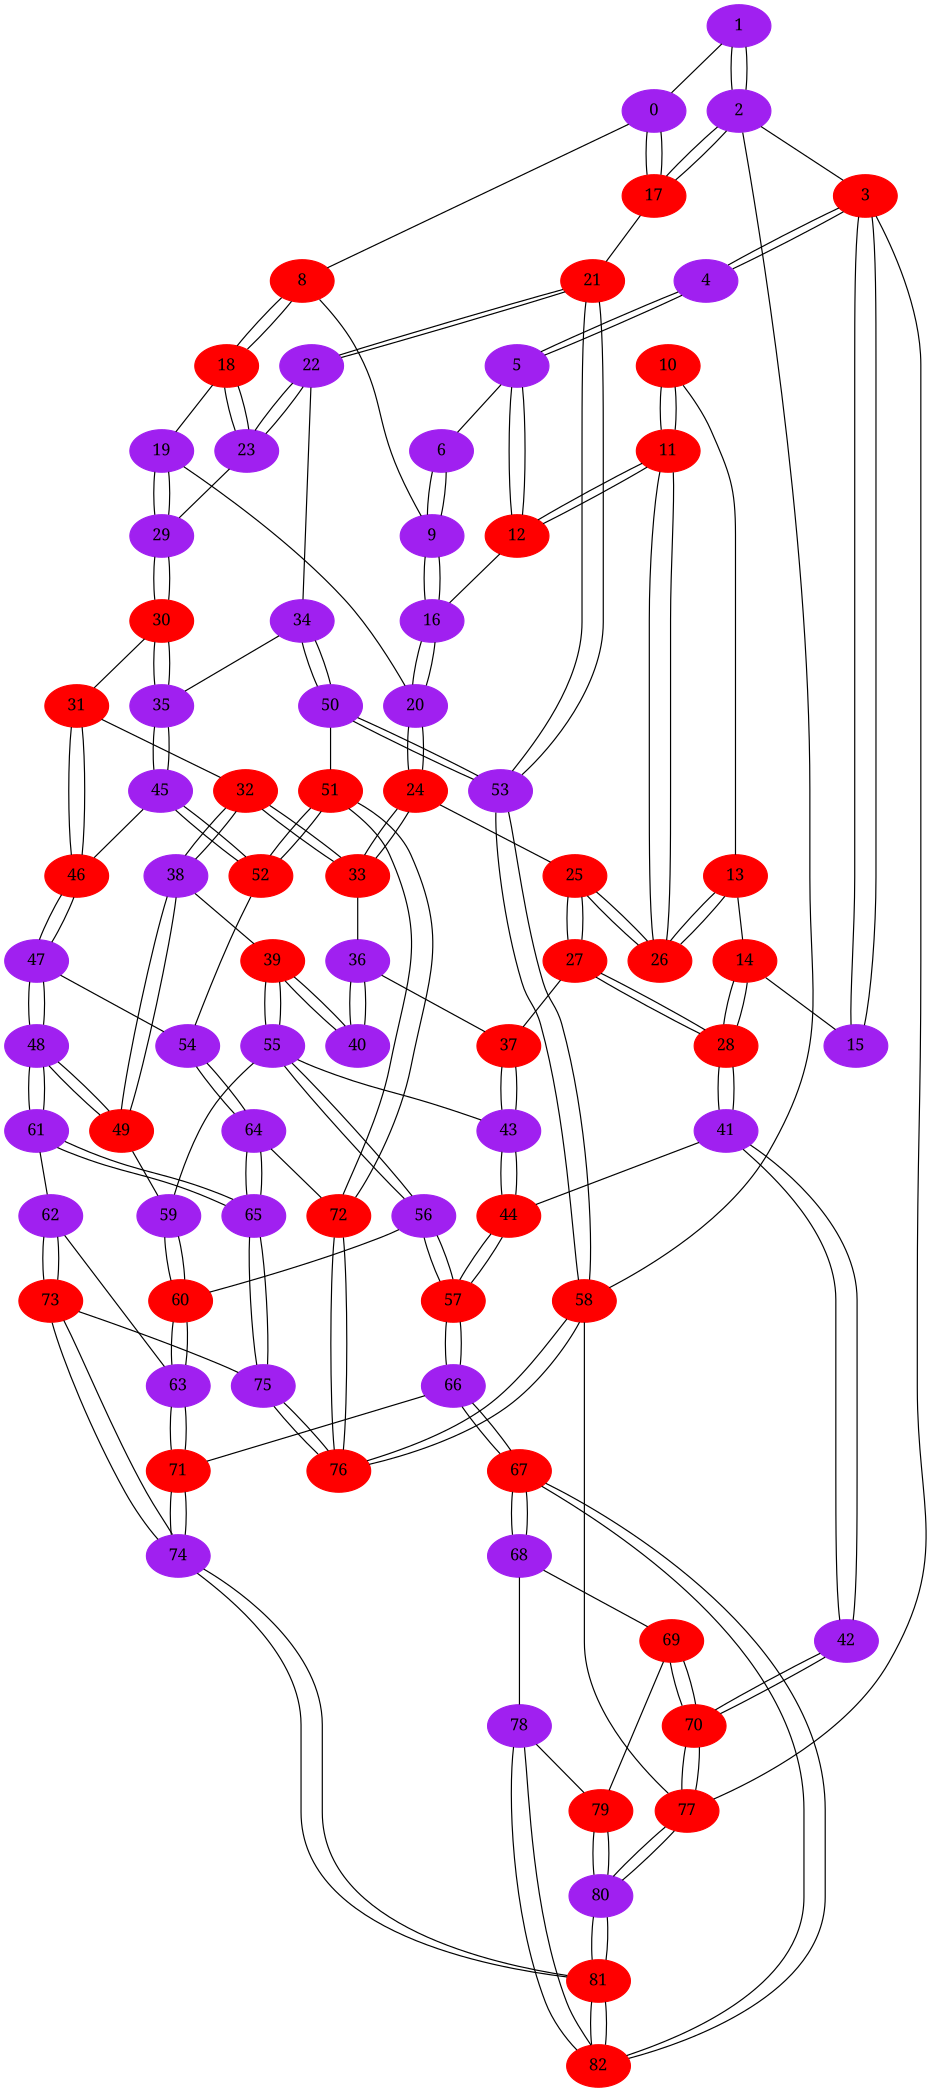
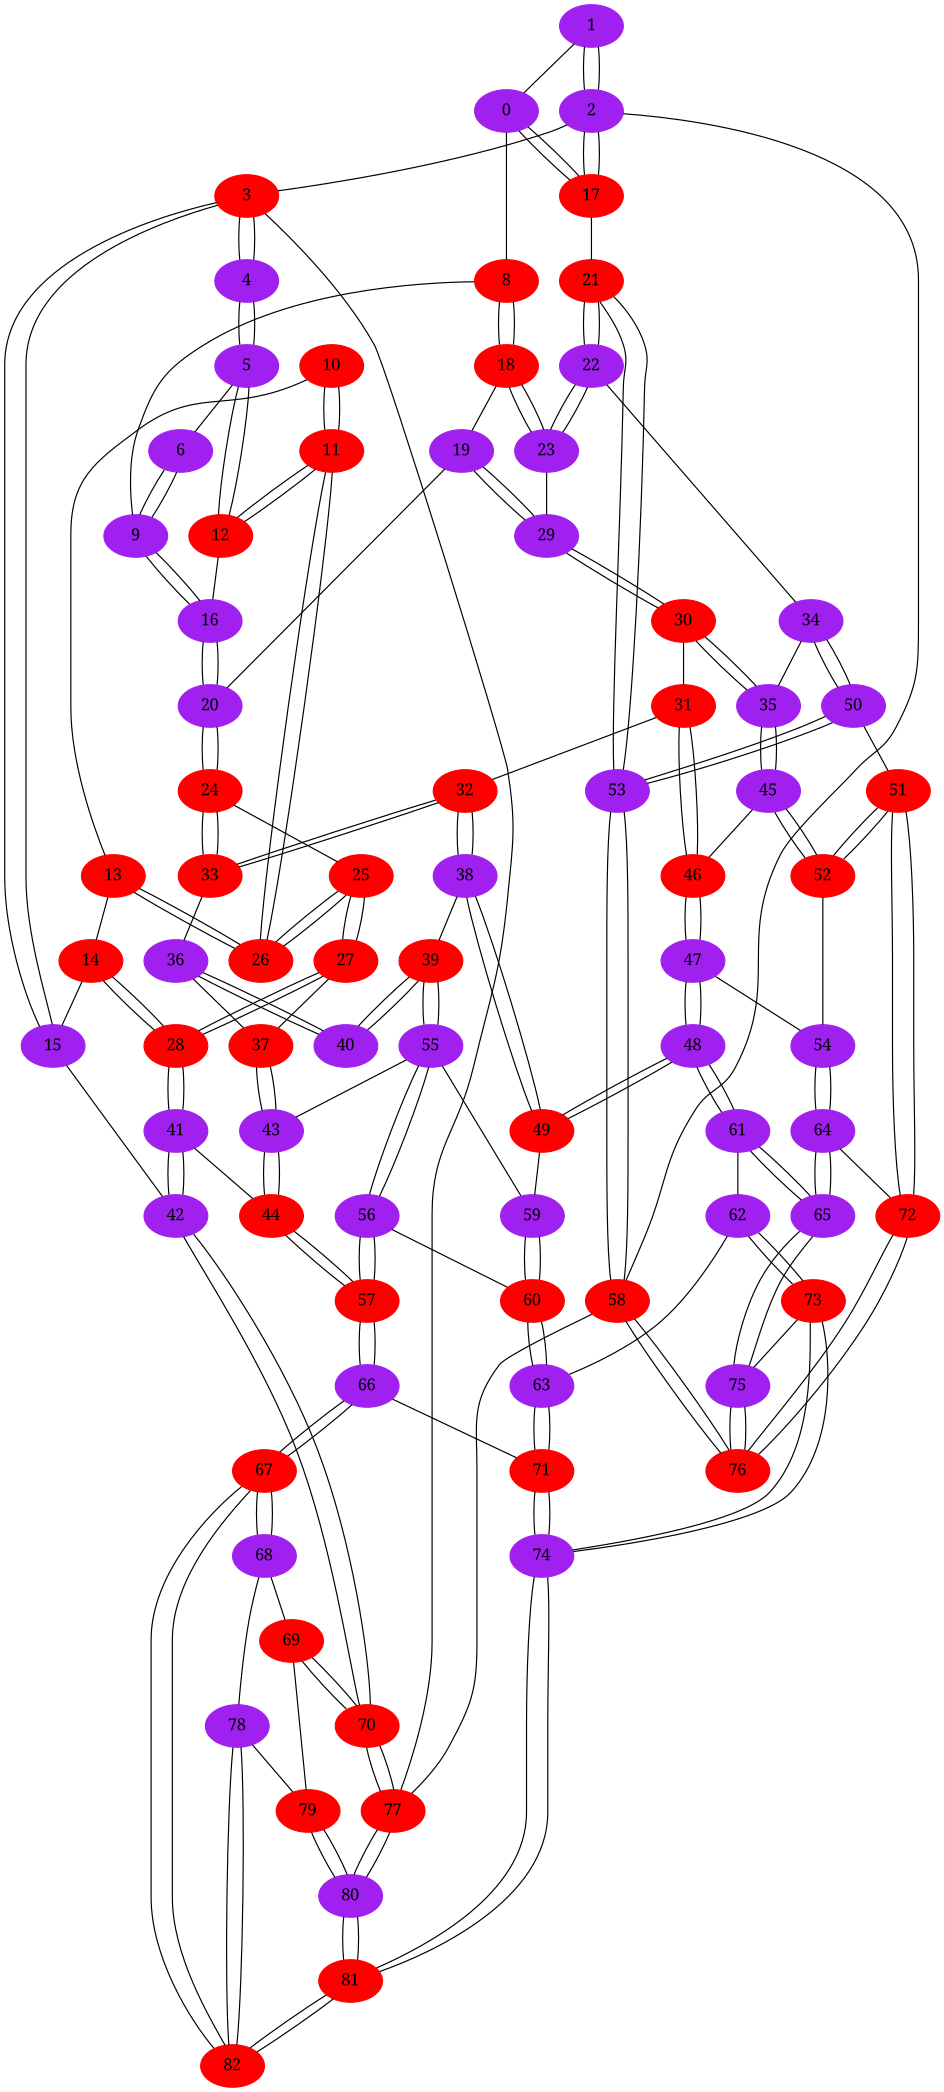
edge "15" -- "42": added
